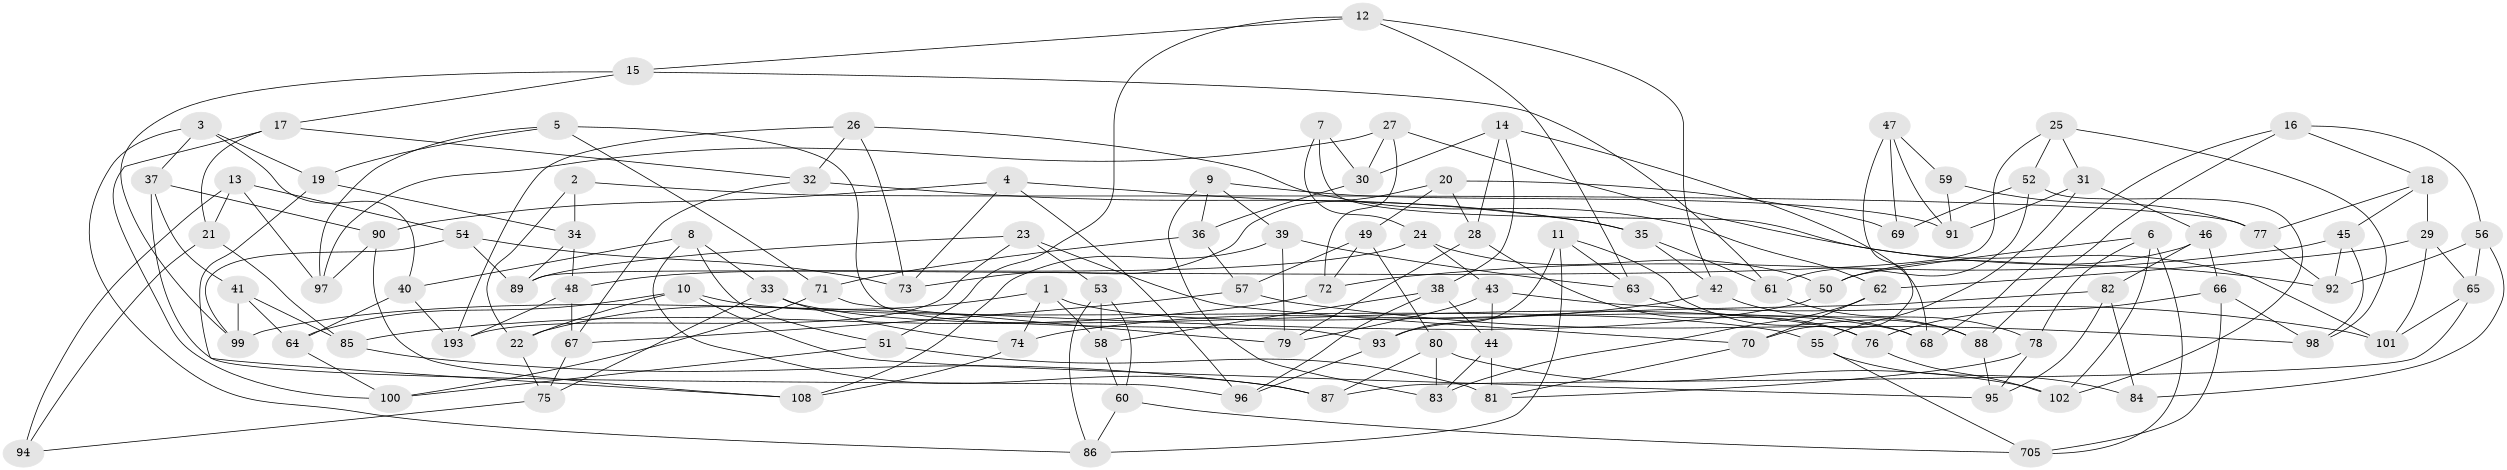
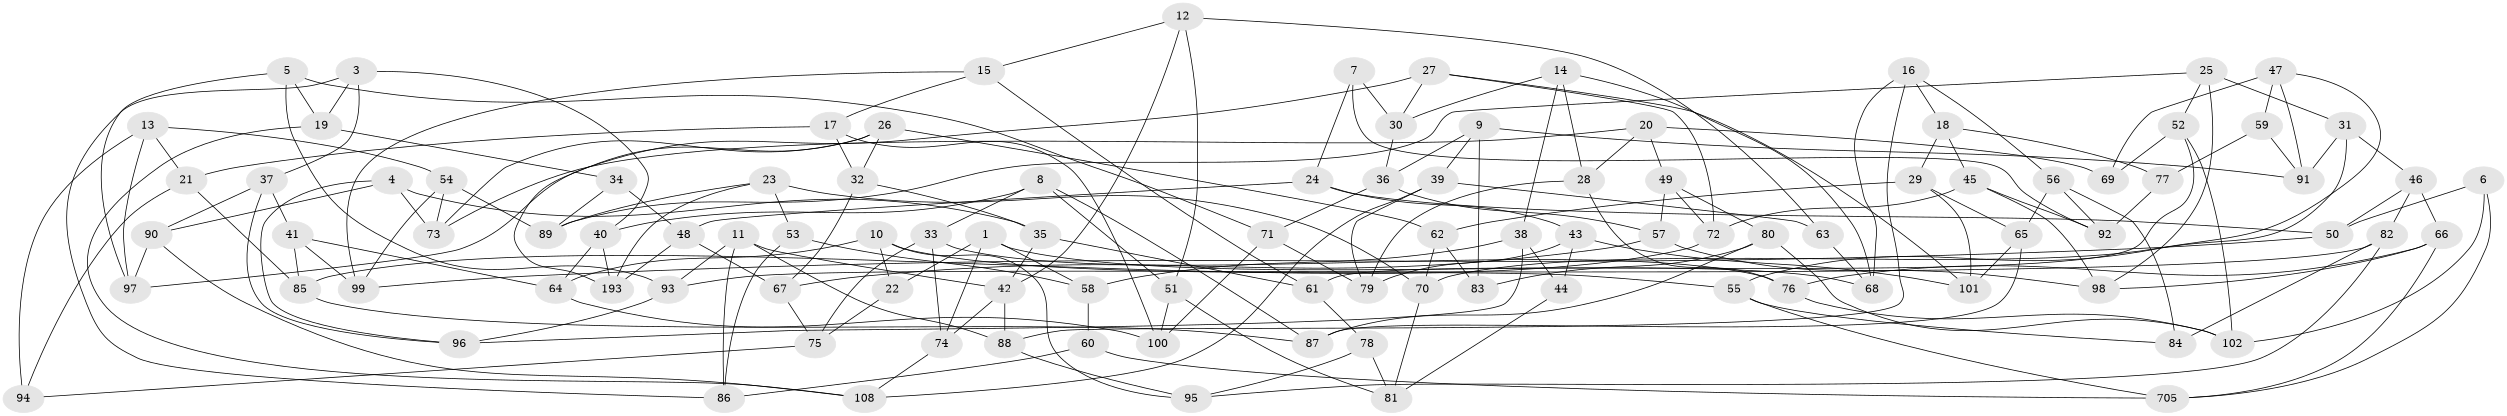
node "2": removed
edge "11" -- "63": now "11" -- "42"
edge "6" -- "78": removed
edge "53" -- "60": removed
edge "44" -- "83": removed
